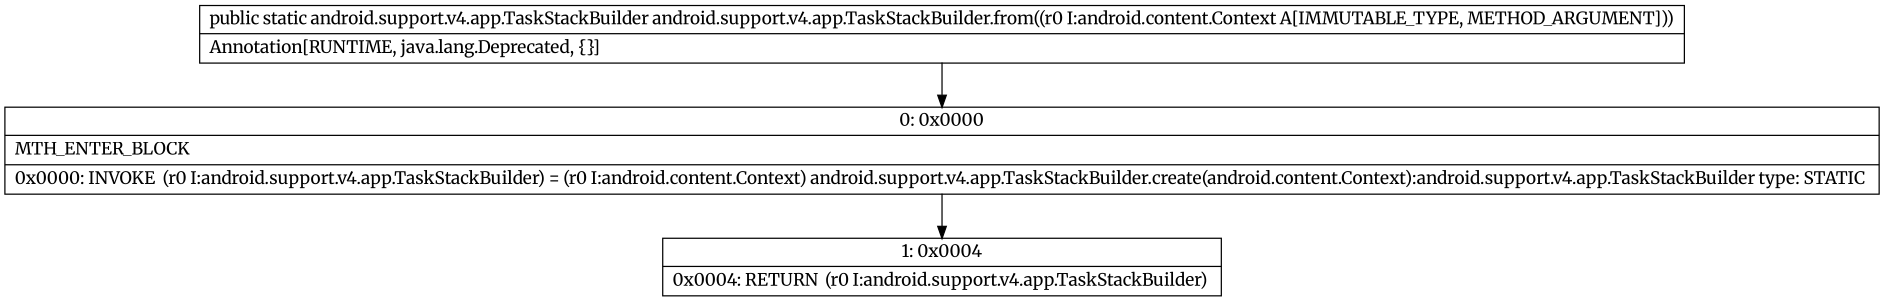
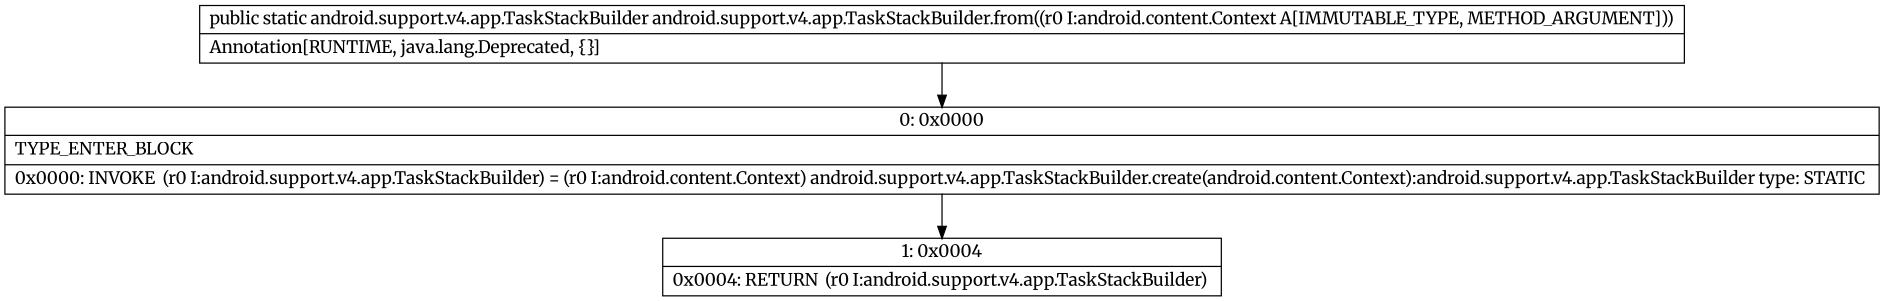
node "0: 0x0000": text "MTH_ENTER_BLOCK" -> "TYPE_ENTER_BLOCK"
